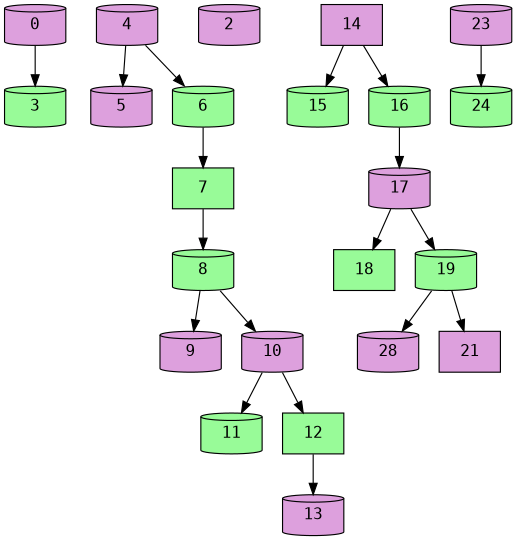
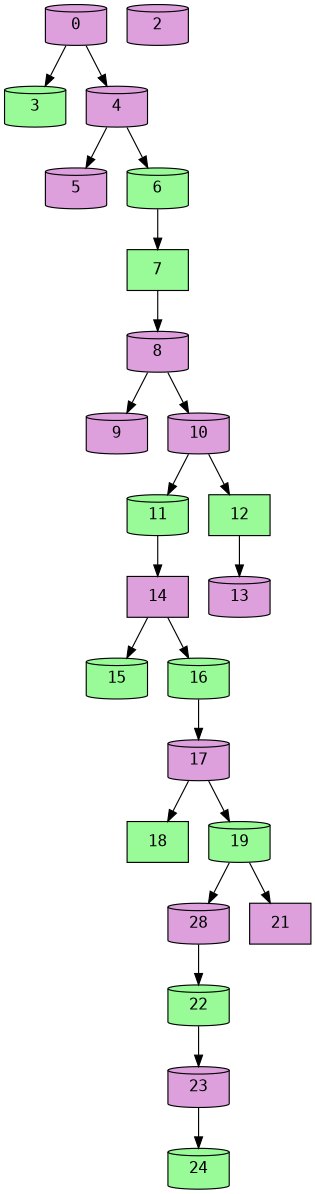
edge "0" -> "4": added
node "8": fillcolor palegreen -> plum
edge "11" -> "14": added
node "22": added
